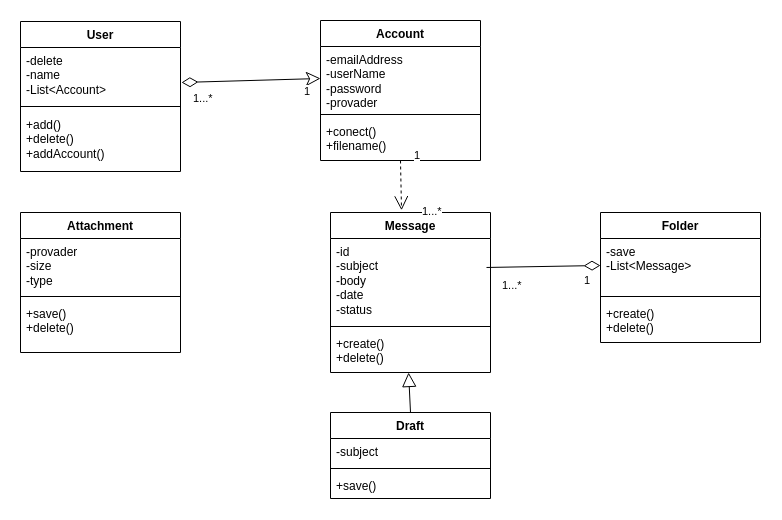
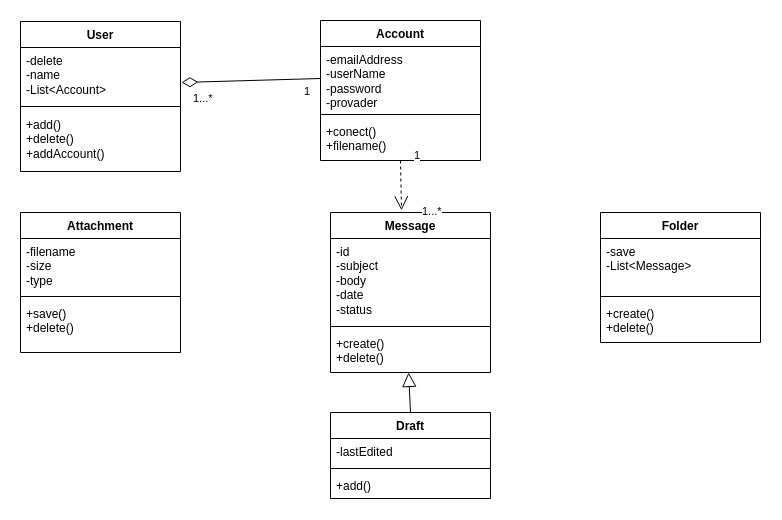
edge "-delete -name -List<Account>" -- "-emailAddress -userName -password -provader": arrowhead classic -> none
node "-provader -size -type": label "-provader -size -type" -> "-filename -size -type"
edge "-id -subject -body -date -status" -> "-save -List<Message>": removed, labels "1", "1...*"
node "-subject": label "-subject" -> "-lastEdited"
node "+save()": label "+save()" -> "+add()"
